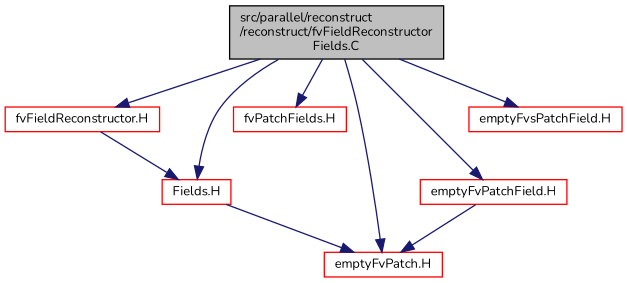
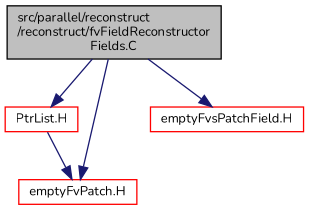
node "fvFieldReconstructor.H": removed
node "fvPatchFields.H": removed
node "Fields.H": label "Fields.H" -> "PtrList.H"
node "emptyFvPatchField.H": removed
